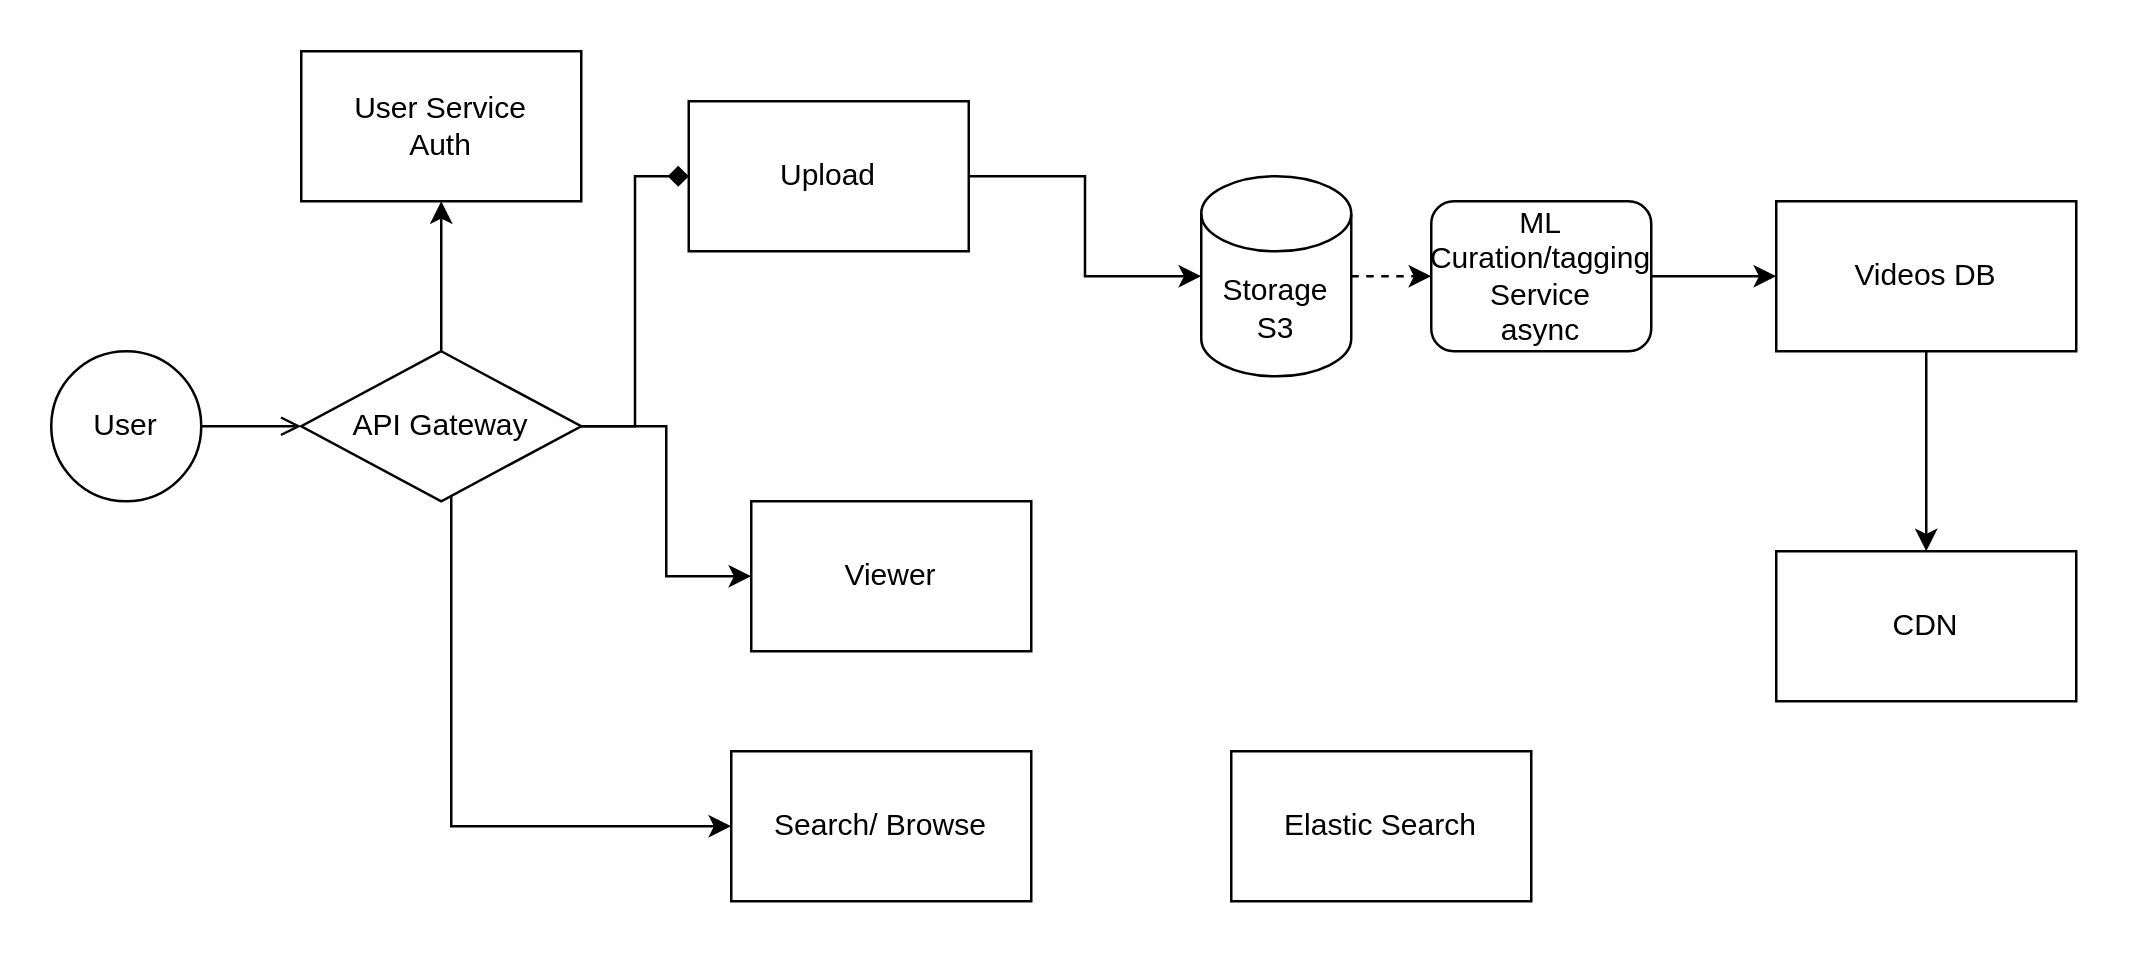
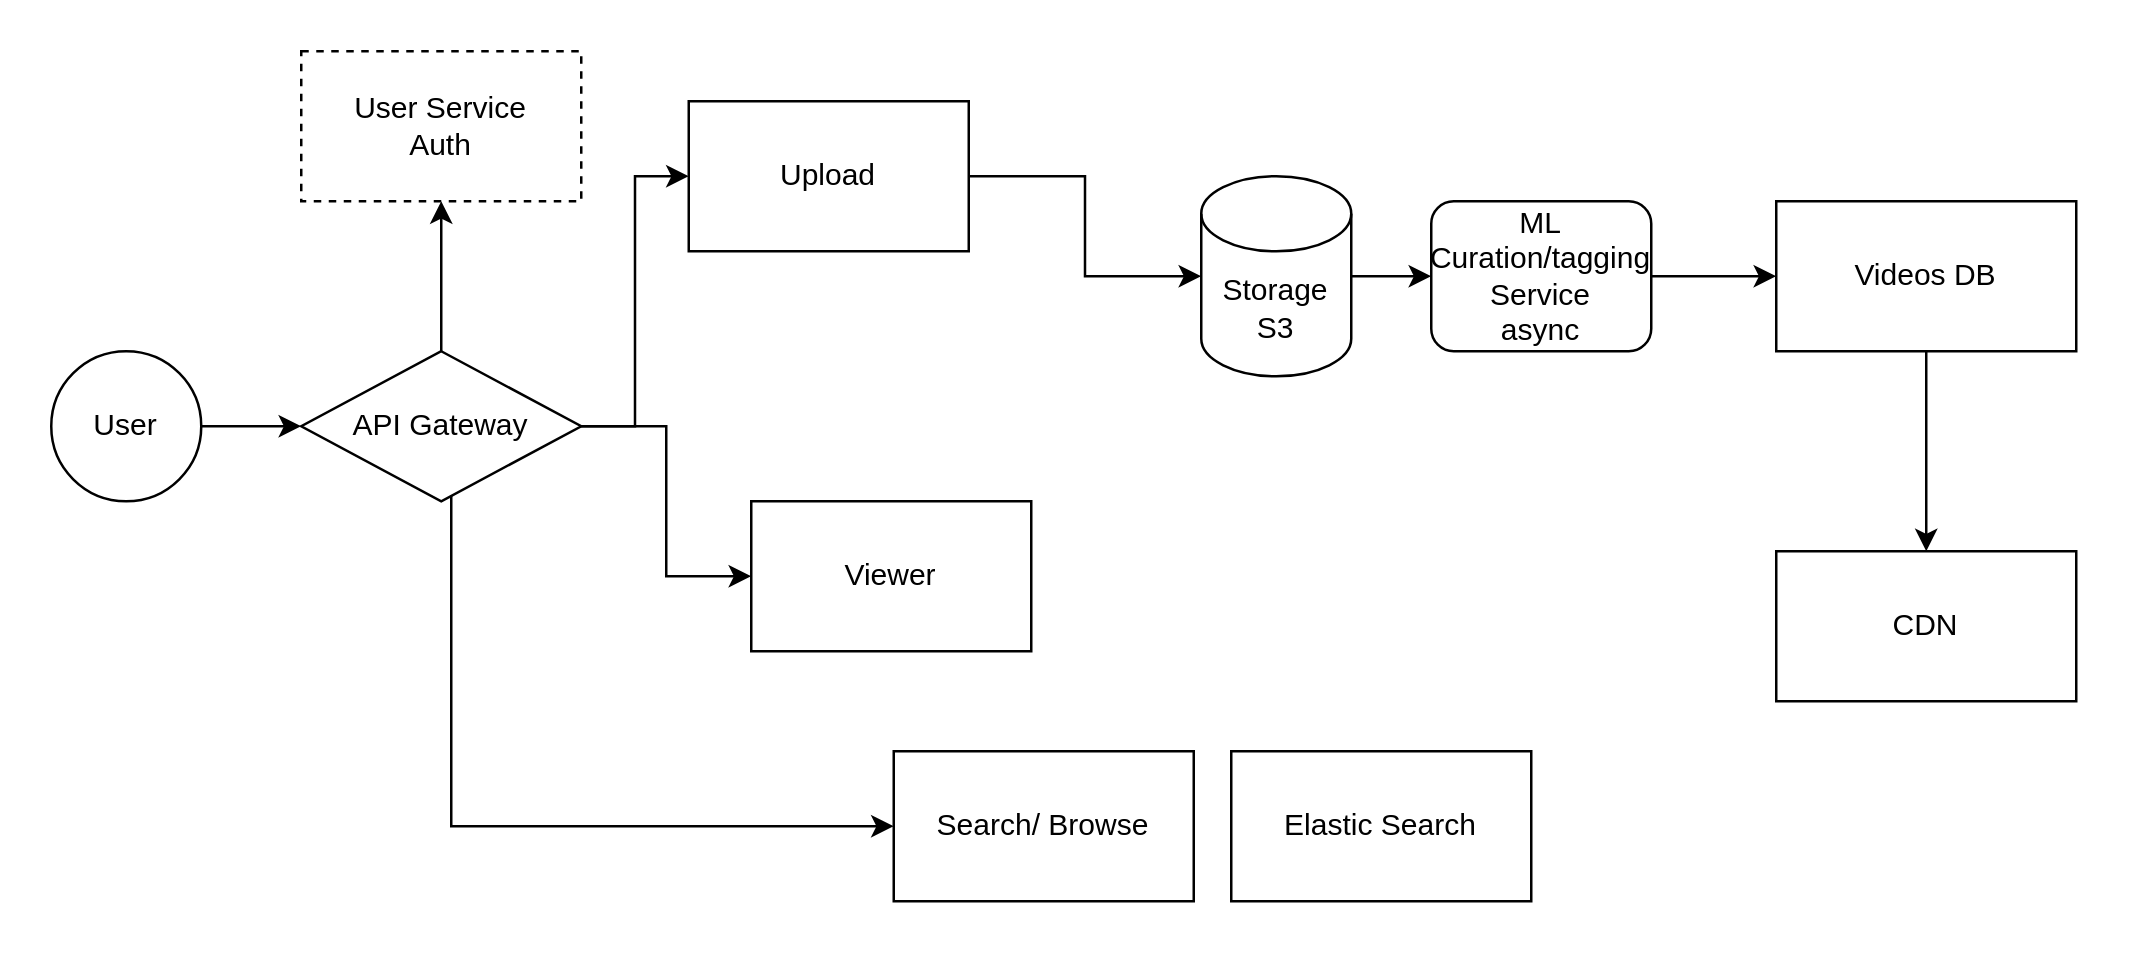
node "User Service Auth": style solid -> dashed
edge "API Gateway" -> "Upload": arrowhead diamond -> classic
edge "Storage S3" -> "ML Curation/tagging Service async": style dashed -> solid
edge "User" -> "API Gateway": arrowhead open -> classic
node "Search/ Browse": moved (881, 826) -> (1044, 826)
